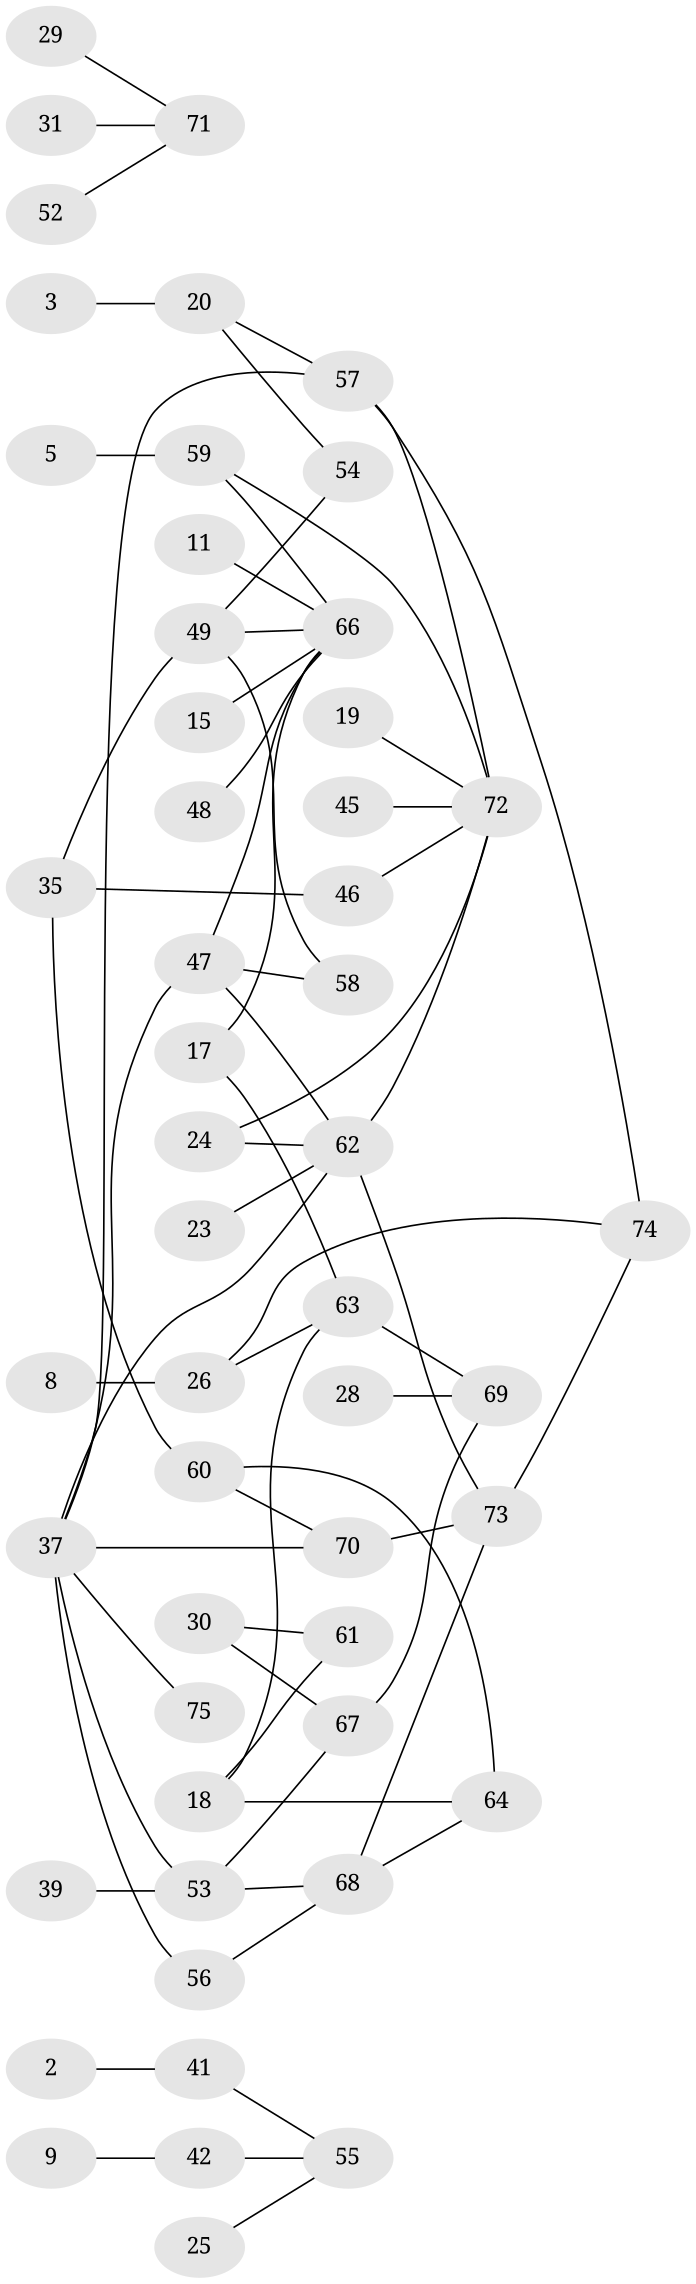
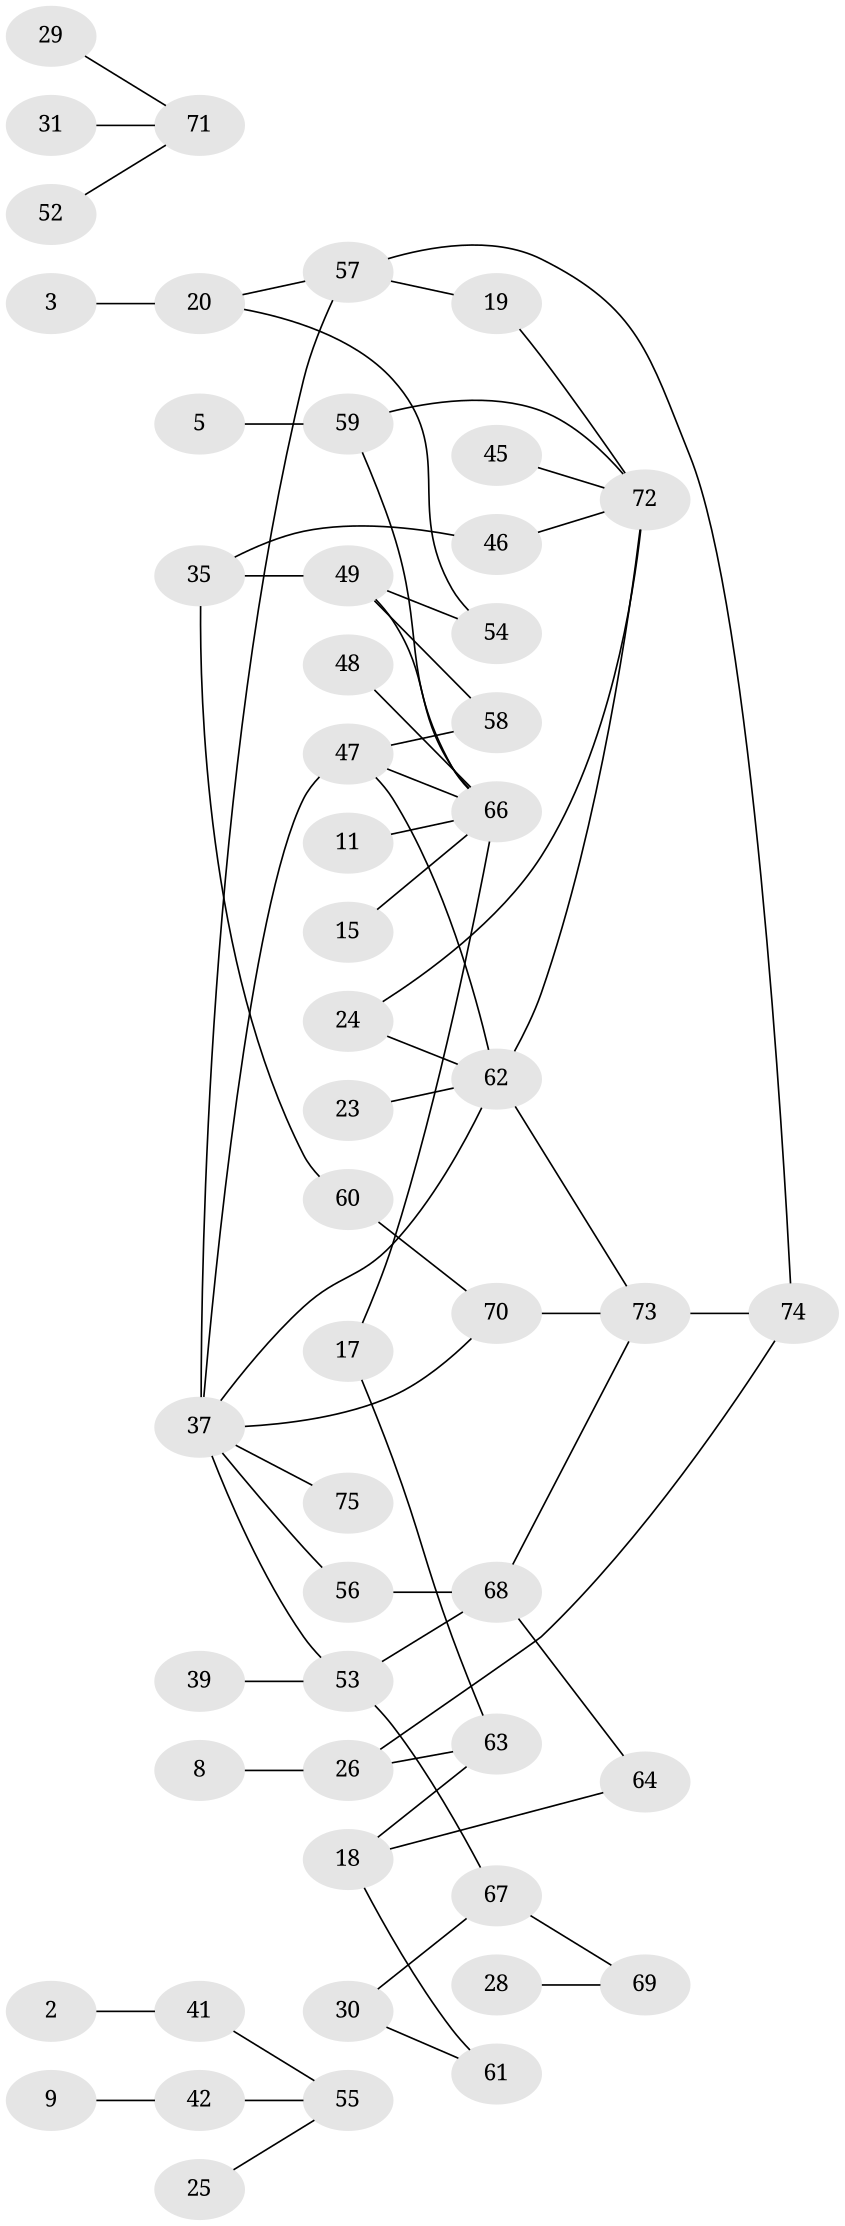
edge "57" -- "72": now "57" -- "19"
edge "63" -- "69": removed
edge "60" -- "64": removed
